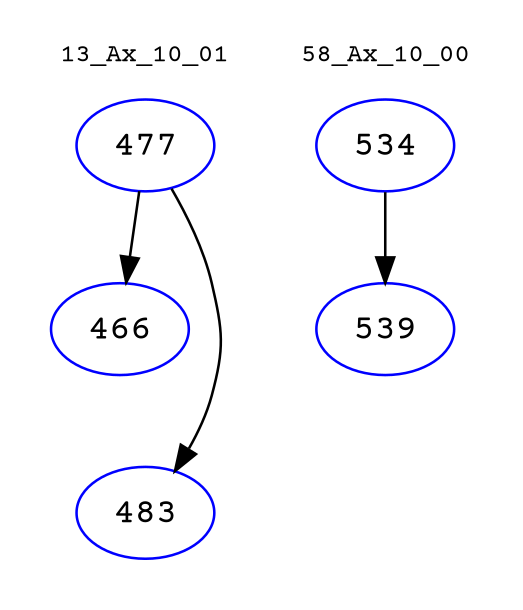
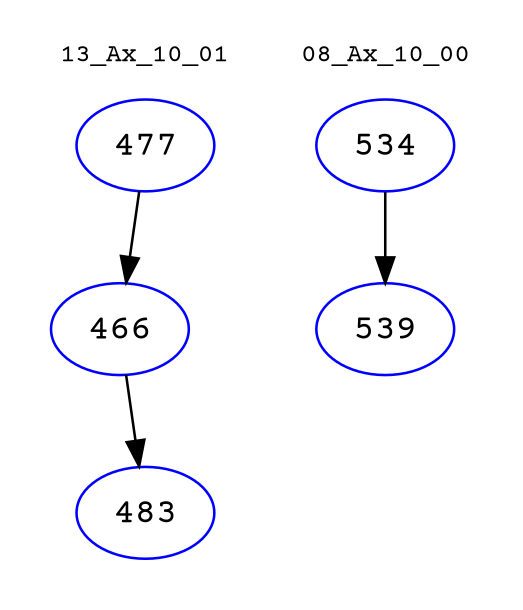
cluster "58_Ax_10_00": label "58_Ax_10_00" -> "08_Ax_10_00"
edge "477" -> "483": now "466" -> "483"
